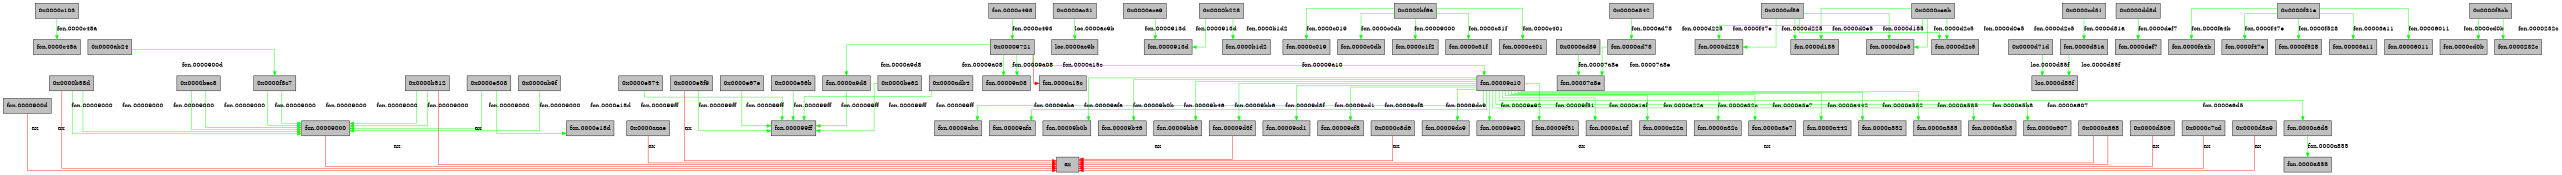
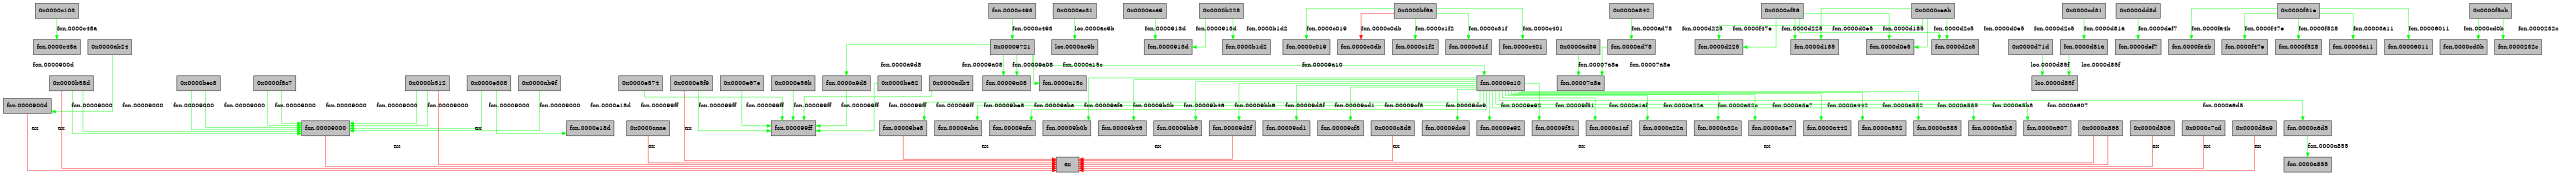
edge "0x0000bf6a" -> "fcn.0000c0db": color green -> red
edge "0x0000bf6a" -> "fcn.0000c1f2": label "fcn.00009000" -> "fcn.0000c1f2"
edge "0x0000ab24" -> "0x0000f8c7": now "0x0000ab24" -> "fcn.0000900d"
edge "0x00009721" -> "fcn.0000a15c": color red -> green
node "fcn.00009be8": added
